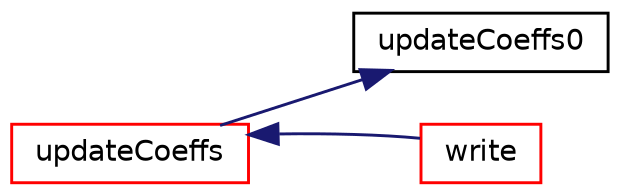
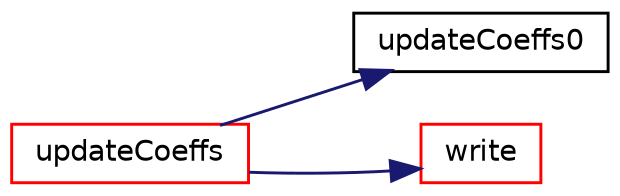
edge "write" -> "updateCoeffs": reversed
